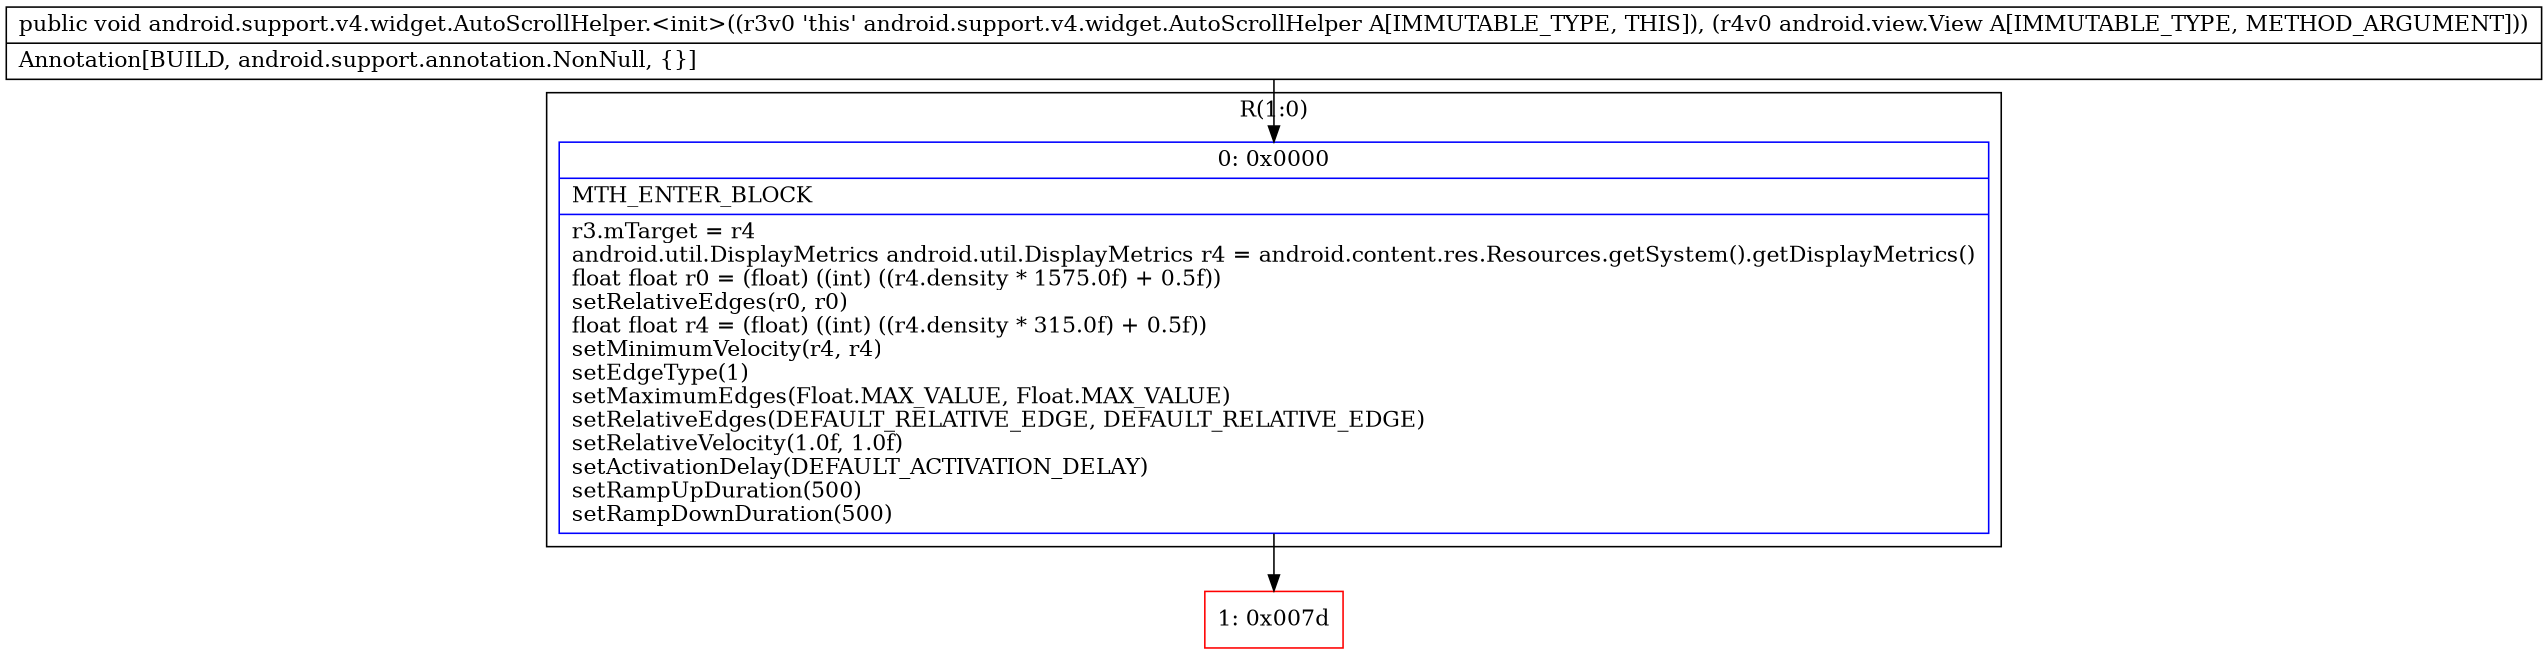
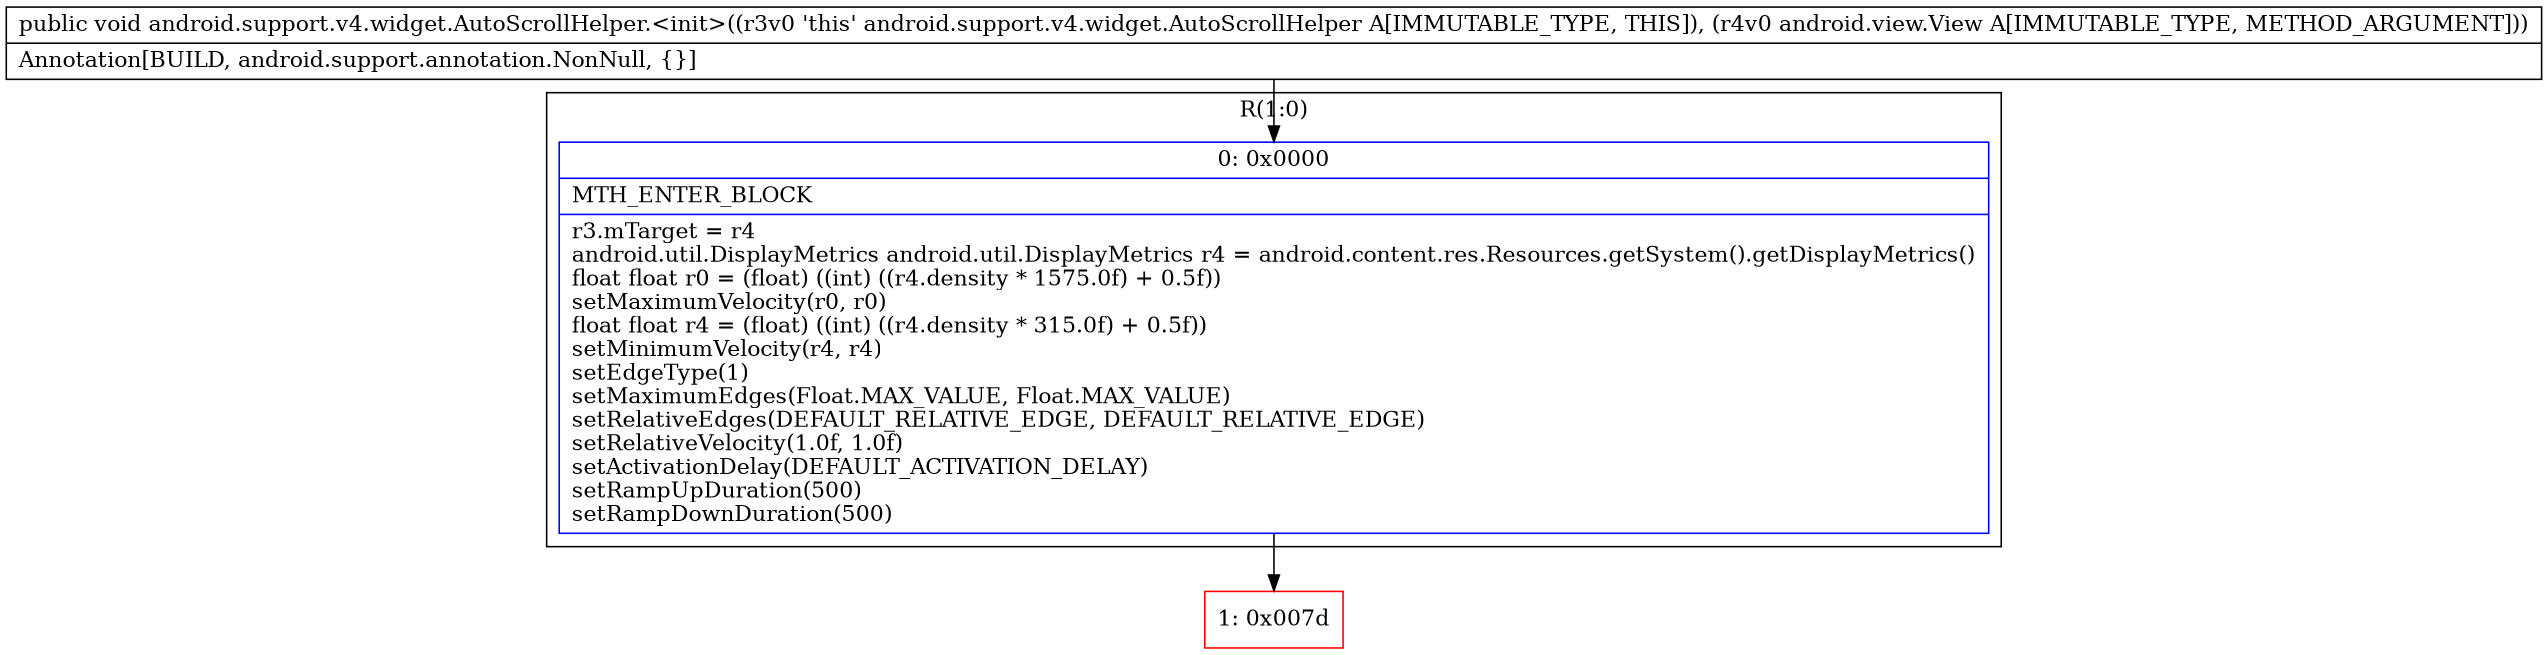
node "0: 0x0000": text "setRelativeEdges(r0, r0)" -> "setMaximumVelocity(r0, r0)"
